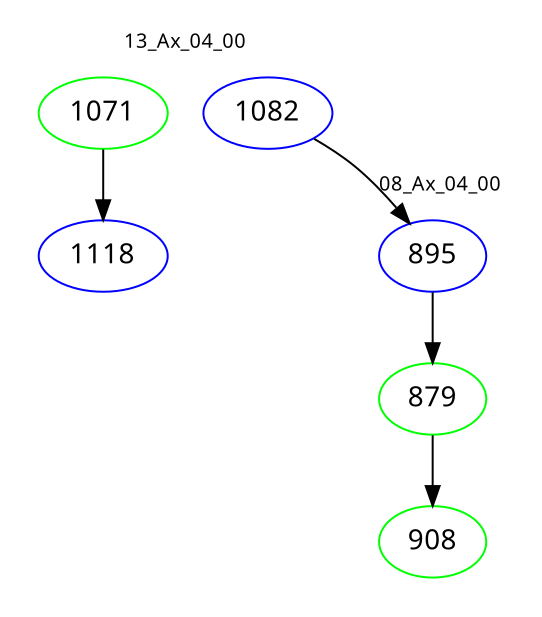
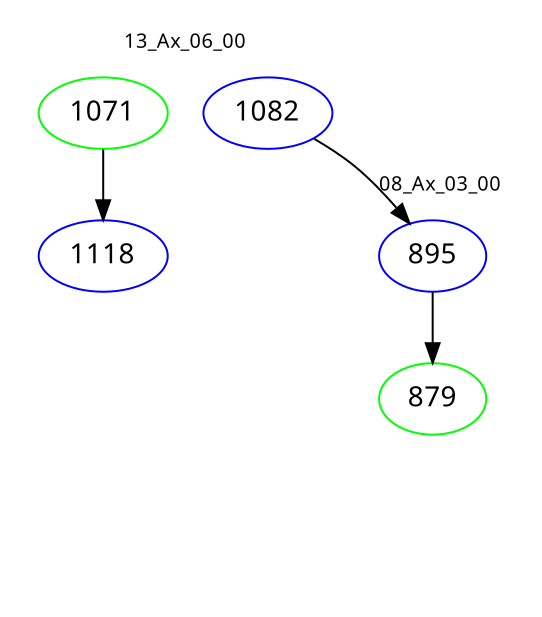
cluster "13_Ax_04_00": label "13_Ax_04_00" -> "13_Ax_06_00"
cluster "08_Ax_04_00": label "08_Ax_04_00" -> "08_Ax_03_00"
node "908": removed
